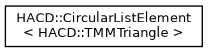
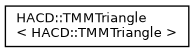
node "HACD::CircularListElement < HACD::TMMTriangle >": label "HACD::CircularListElement < HACD::TMMTriangle >" -> "HACD::TMMTriangle < HACD::TMMTriangle >"
